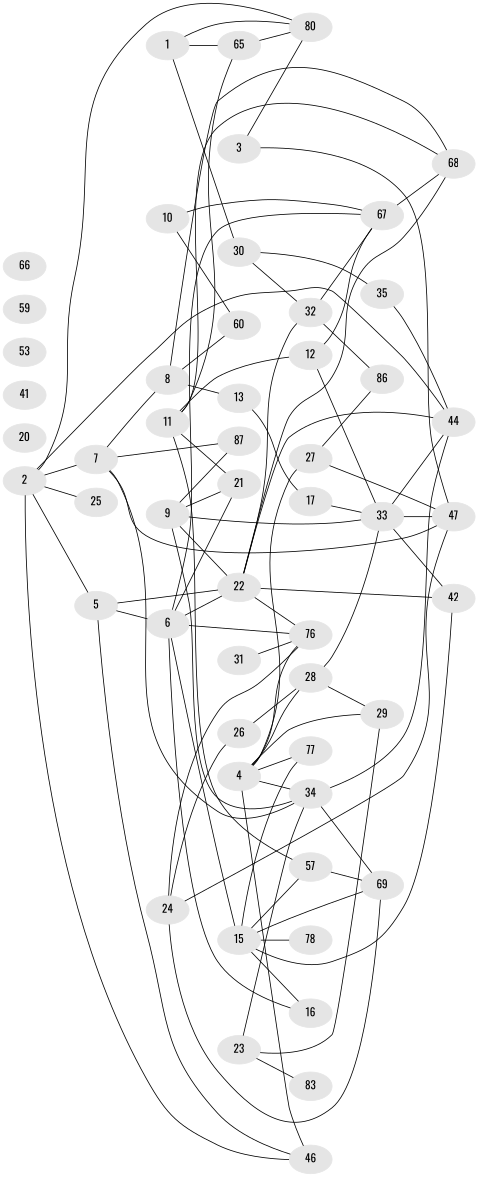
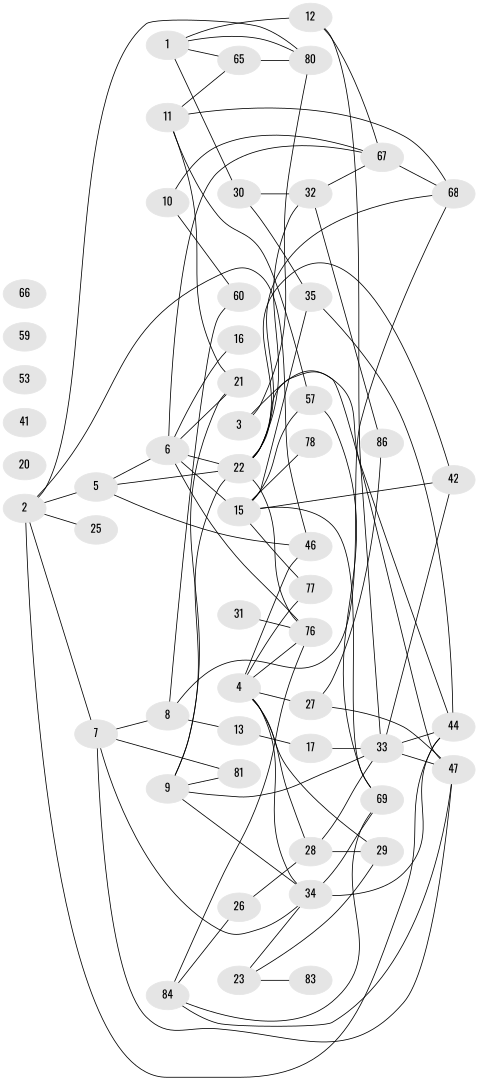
edge "12" -- "11": now "12" -- "1"
node "87": label "87" -> "81"
node "24": label "24" -> "84"
edge "15" -- "16": now "15" -- "35"
